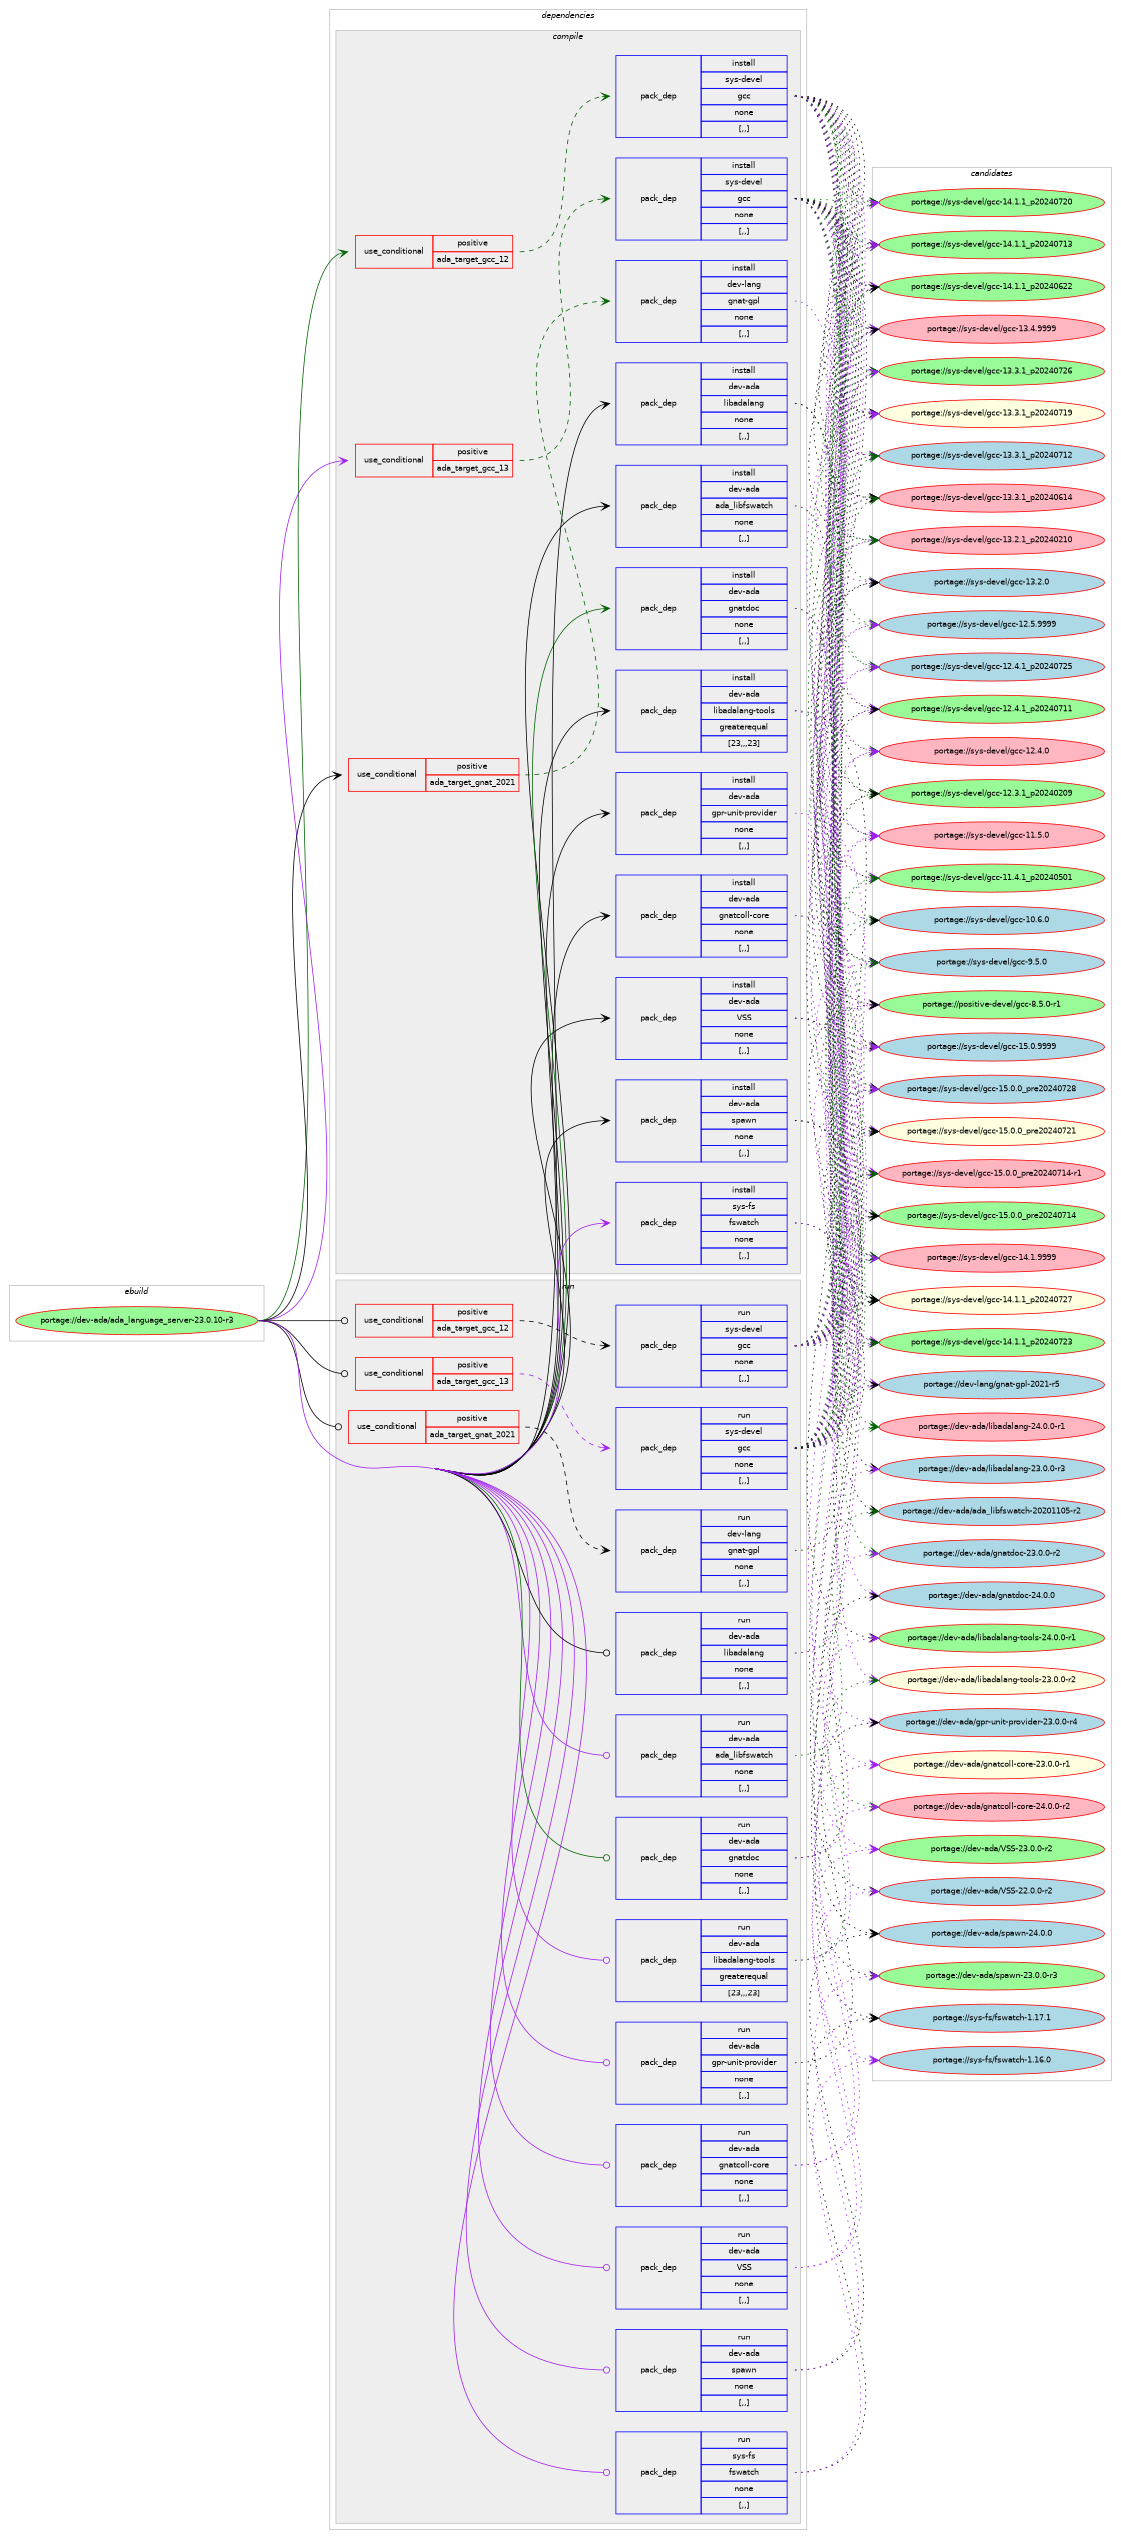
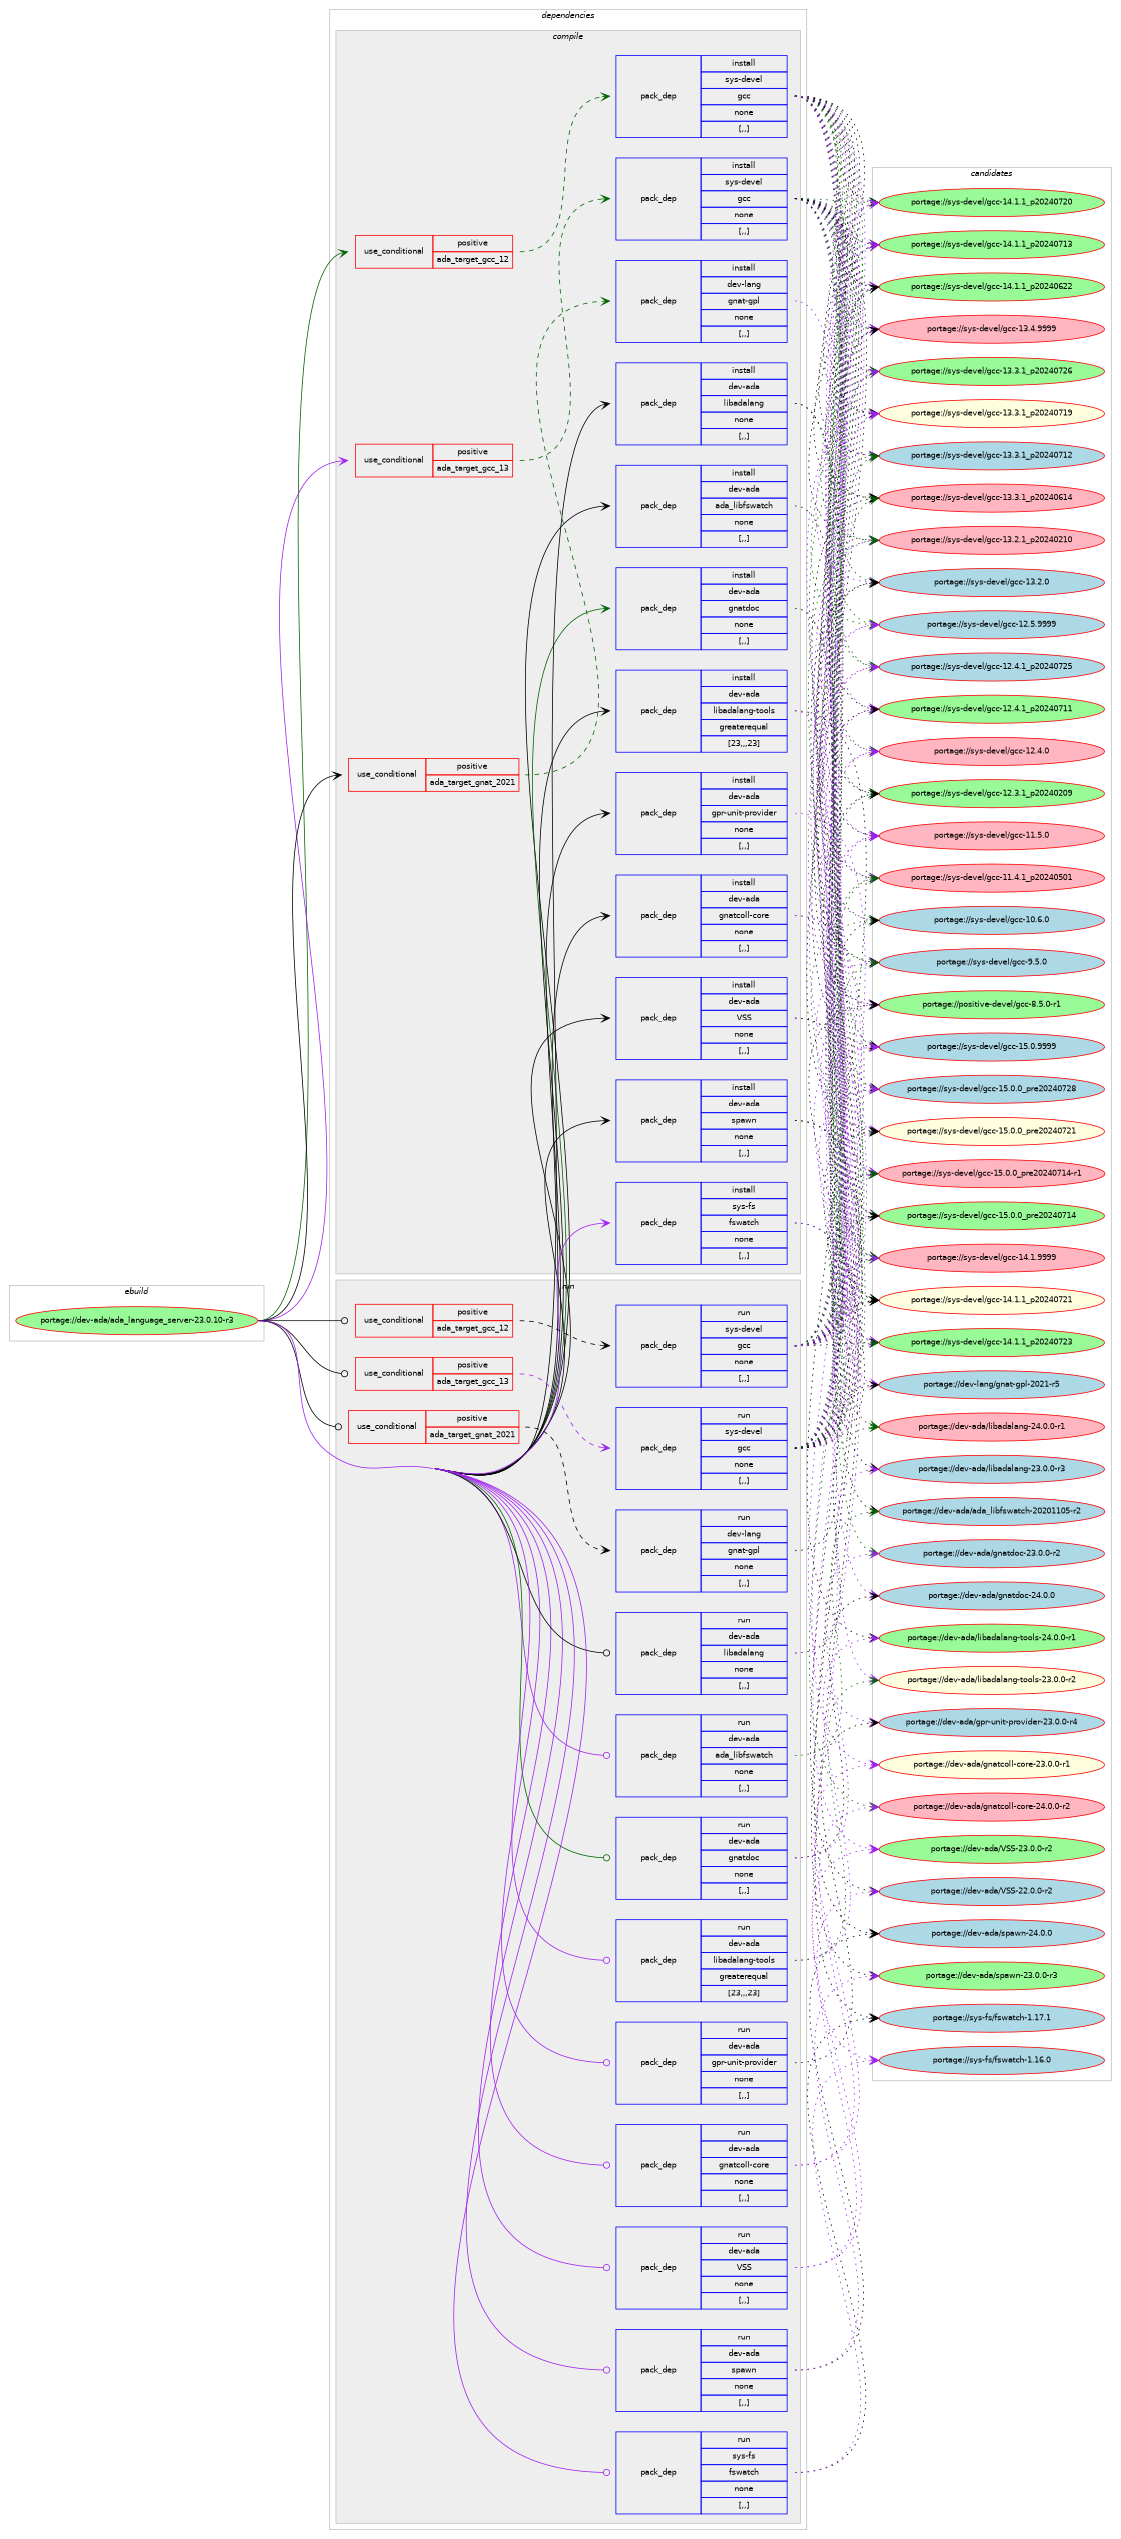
node "portage://sys-devel/gcc-11.4.1_p20240501": fillcolor palegreen -> lightpink
node "portage://sys-devel/gcc-14.1.1_p20240727": label "portage://sys-devel/gcc-14.1.1_p20240727" -> "portage://sys-devel/gcc-14.1.1_p20240721"
